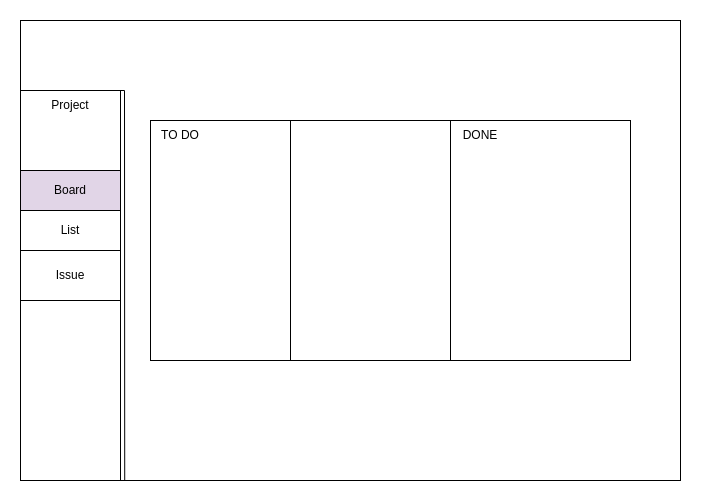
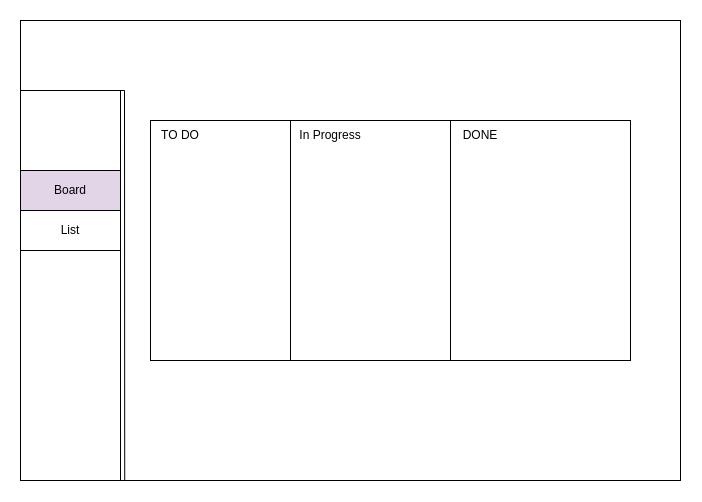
node "Project": removed
node "In Progress": added
node "Issue": removed
